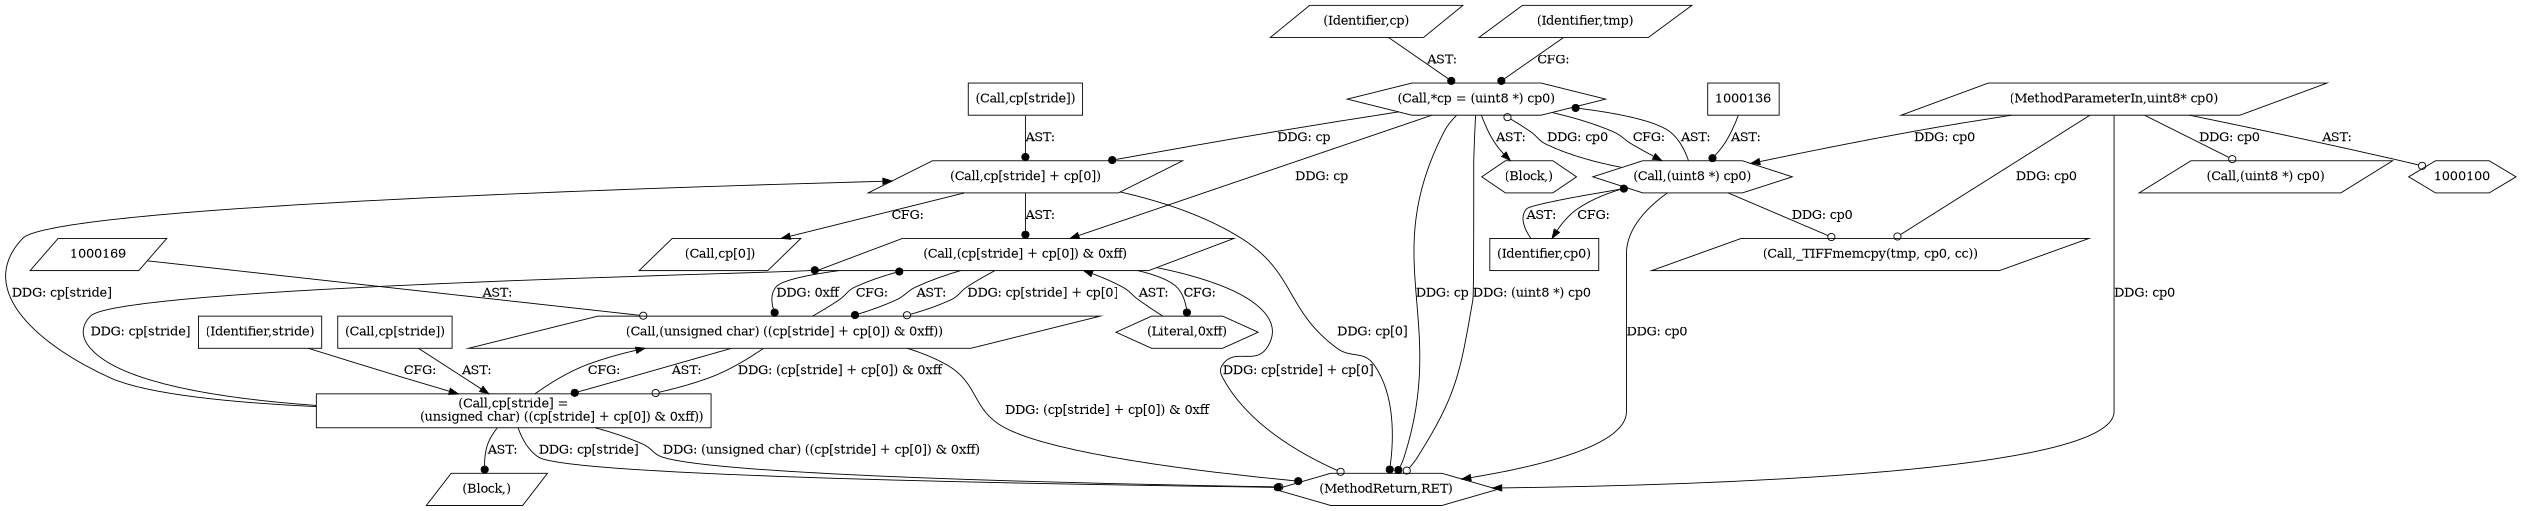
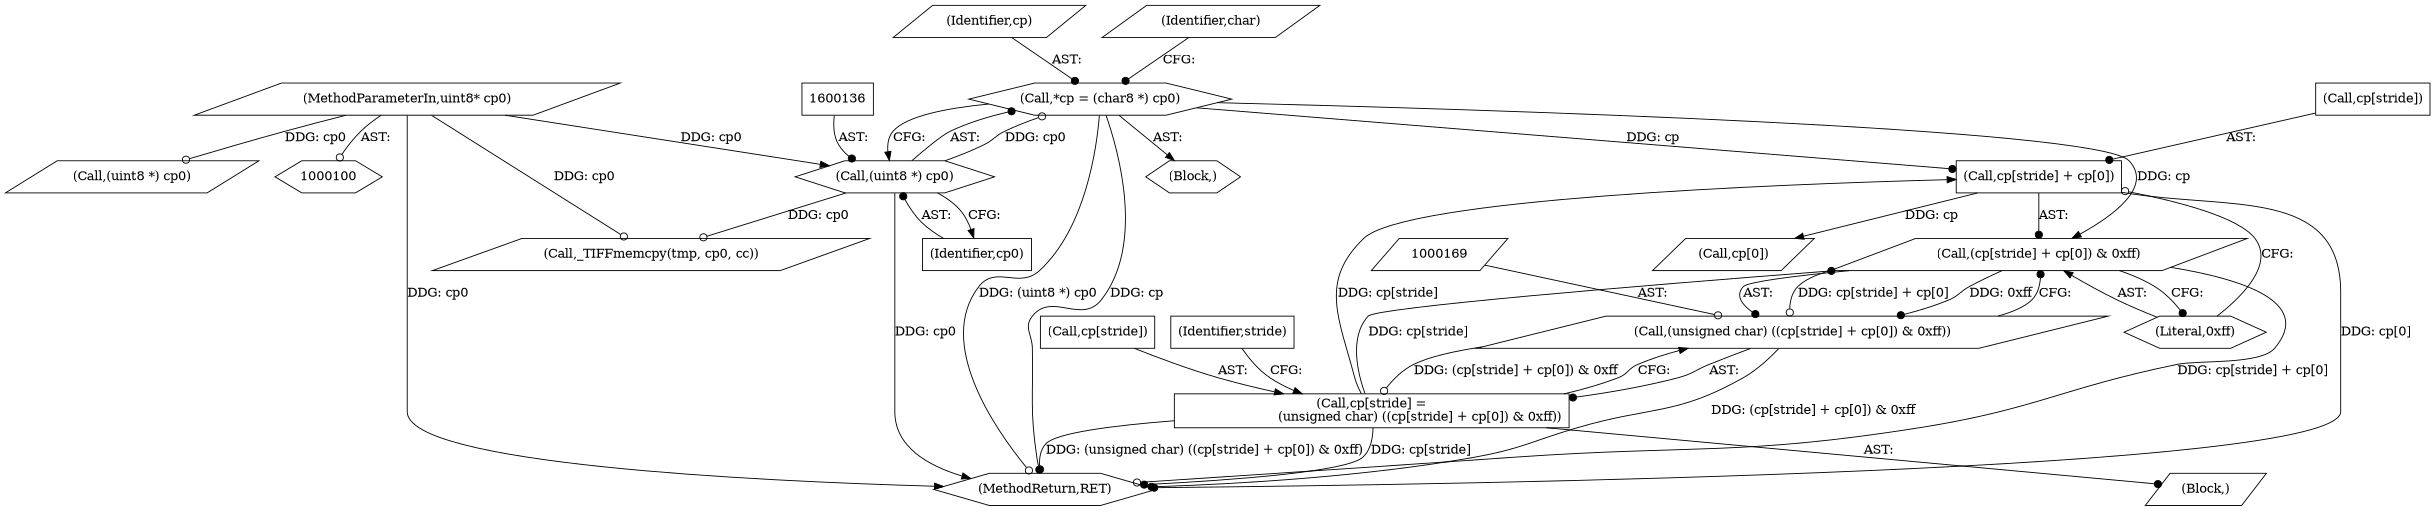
node "(Identifier,tmp)": label "(Identifier,tmp)" -> "(Identifier,char)"
node "(Call,*cp = (uint8 *) cp0)": label "(Call,*cp = (uint8 *) cp0)" -> "(Call,*cp = (char8 *) cp0)"
node "1000136": label "1000136" -> "1600136"
node "(Call,cp[stride] + cp[0])": shape parallelogram -> box
edge "(Call,cp[stride] + cp[0])" -> "(Call,cp[0])": label "CFG: " -> "DDG: cp"
edge "(Literal,0xff)" -> "(Call,cp[stride] + cp[0])": added, label "CFG:"
